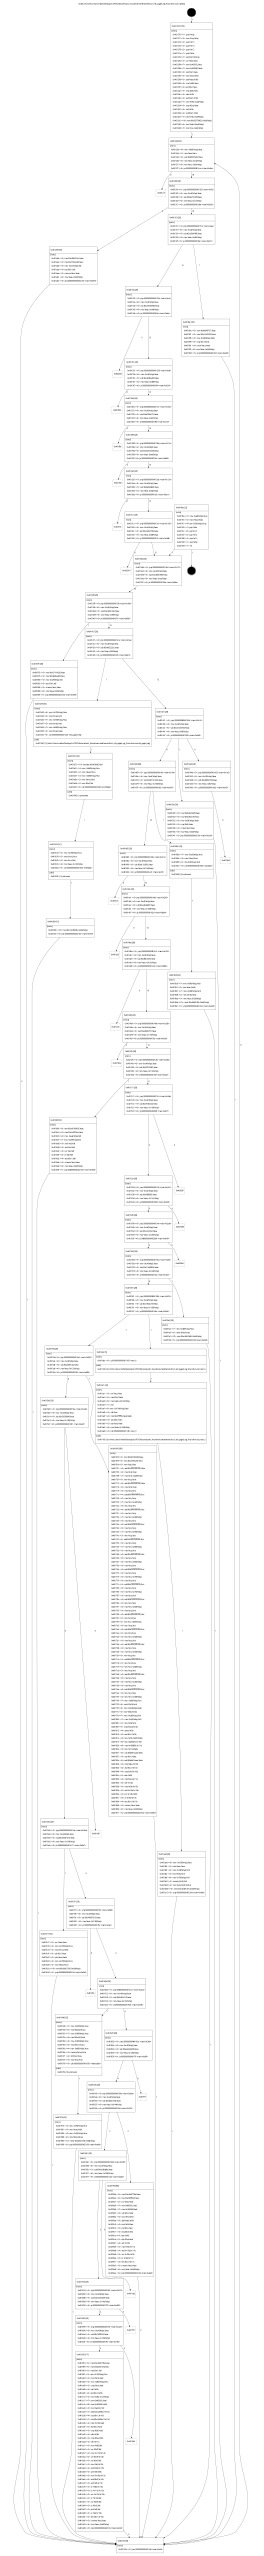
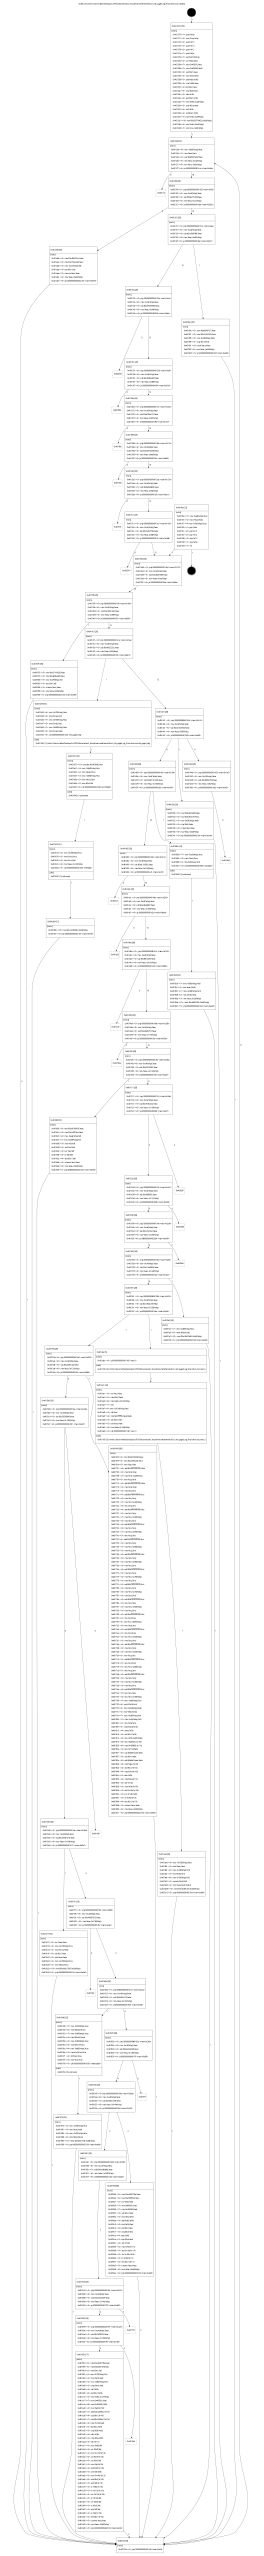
node "0x401cdd": removed
